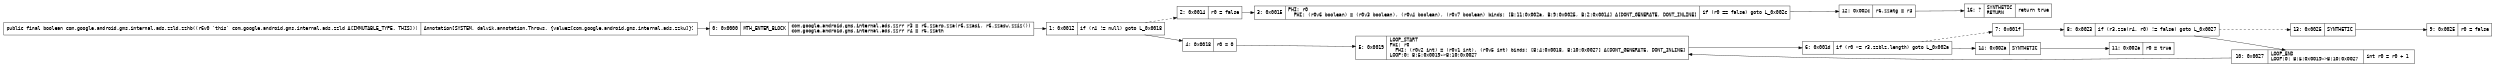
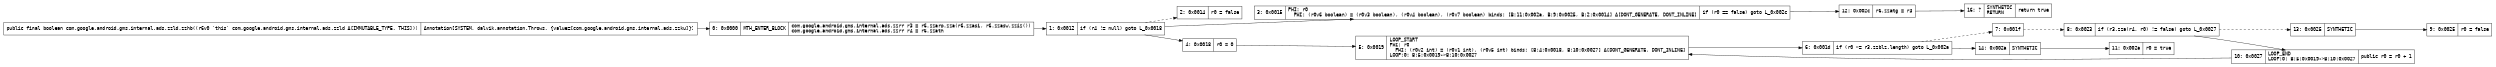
edge "2: 0x0014" -> "3: 0x0015": now "1: 0x0012" -> "3: 0x0015"
edge "7: 0x001f" -> "8: 0x0023": style solid -> dashed
node "10: 0x0027": text "int r0 = r0 + 1" -> "public r0 = r0 + 1"
